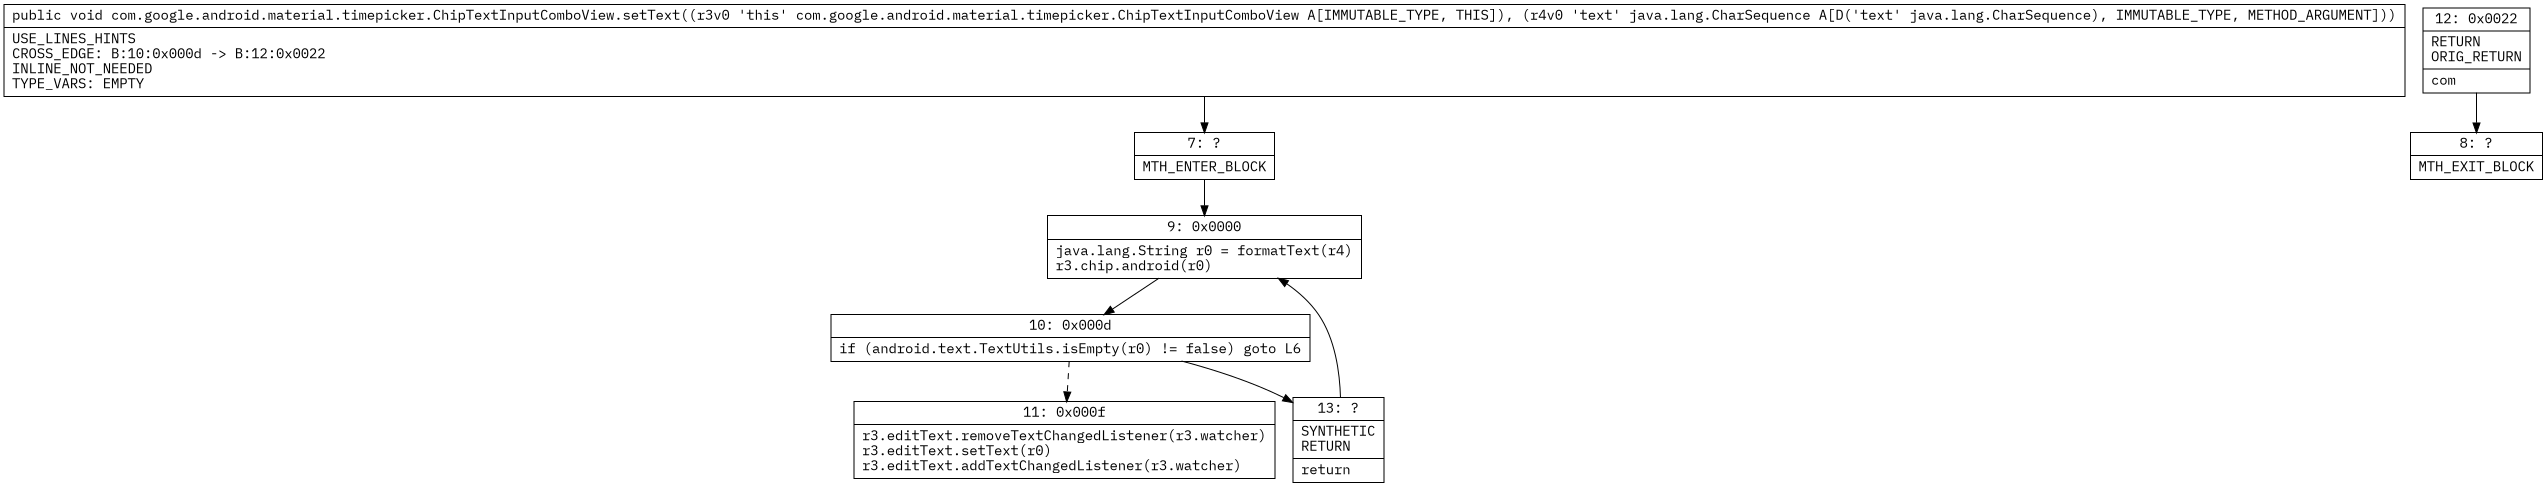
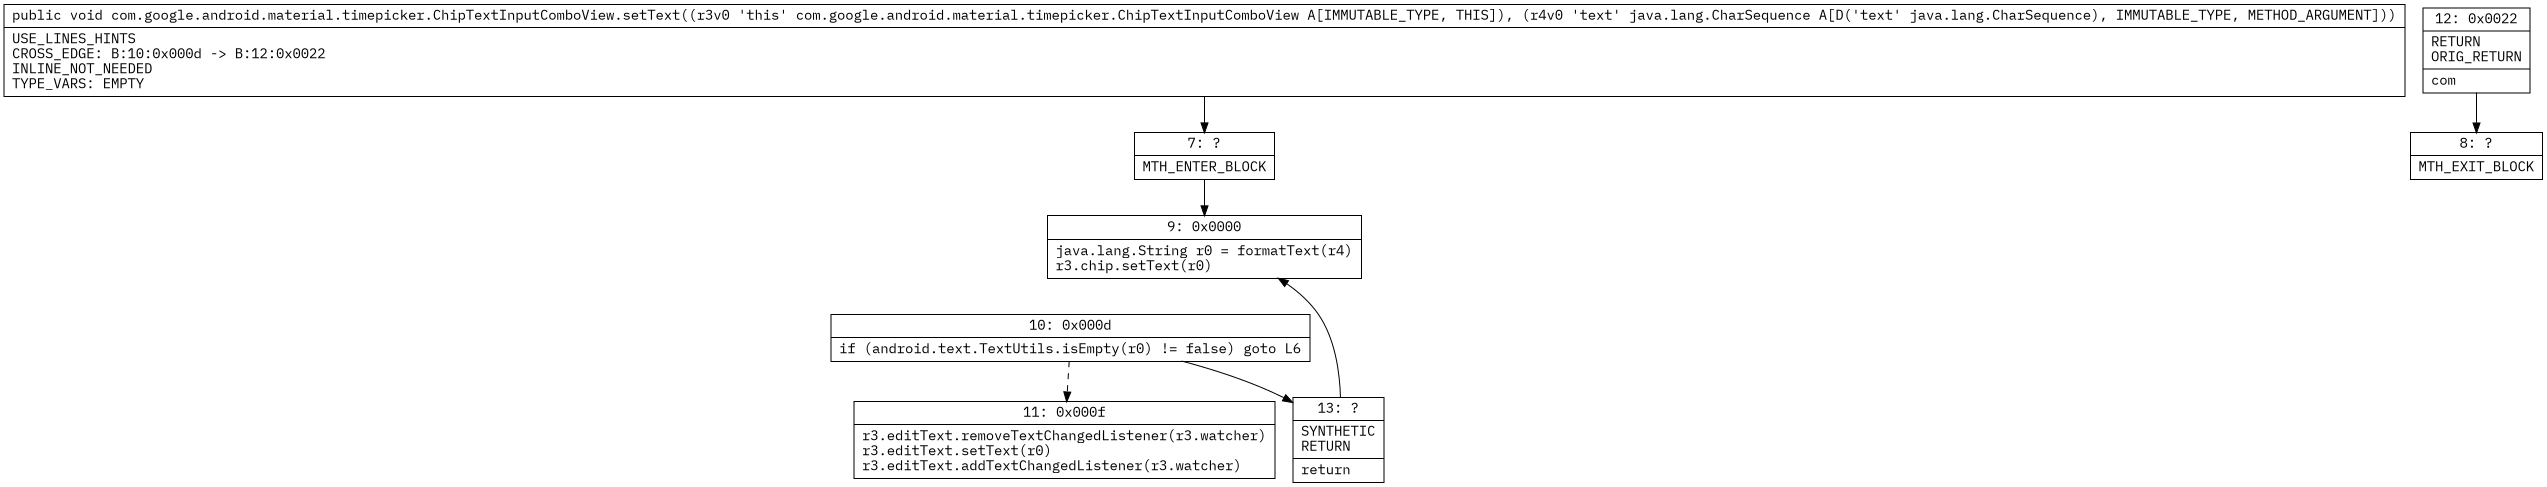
node "9: 0x0000": text "r3.chip.android(r0)" -> "r3.chip.setText(r0)"
edge "9: 0x0000" -> "10: 0x000d": removed
